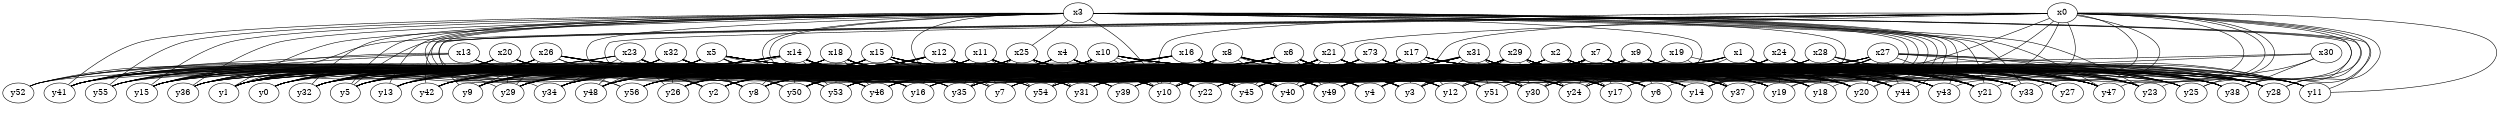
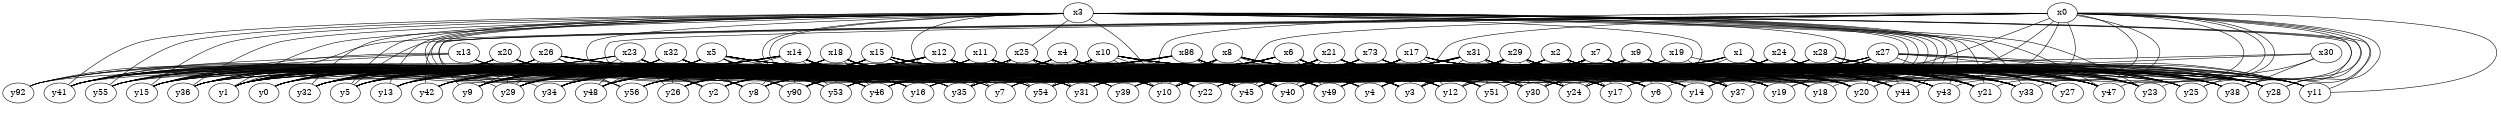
edge "x0" -- "x21": now "x0" -- "y45"
node "x16": label "x16" -> "x86"
edge "x26" -- "y39": now "x26" -- "y56"
node "y52": label "y52" -> "y92"
node "y50": label "y50" -> "y90"
